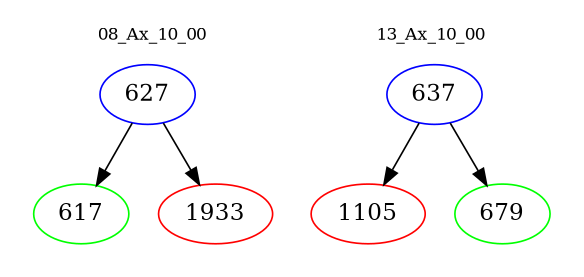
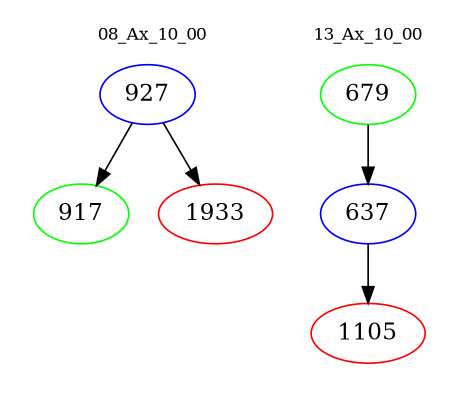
node "627": label "627" -> "927"
edge "637" -> "679": reversed
node "617": label "617" -> "917"
